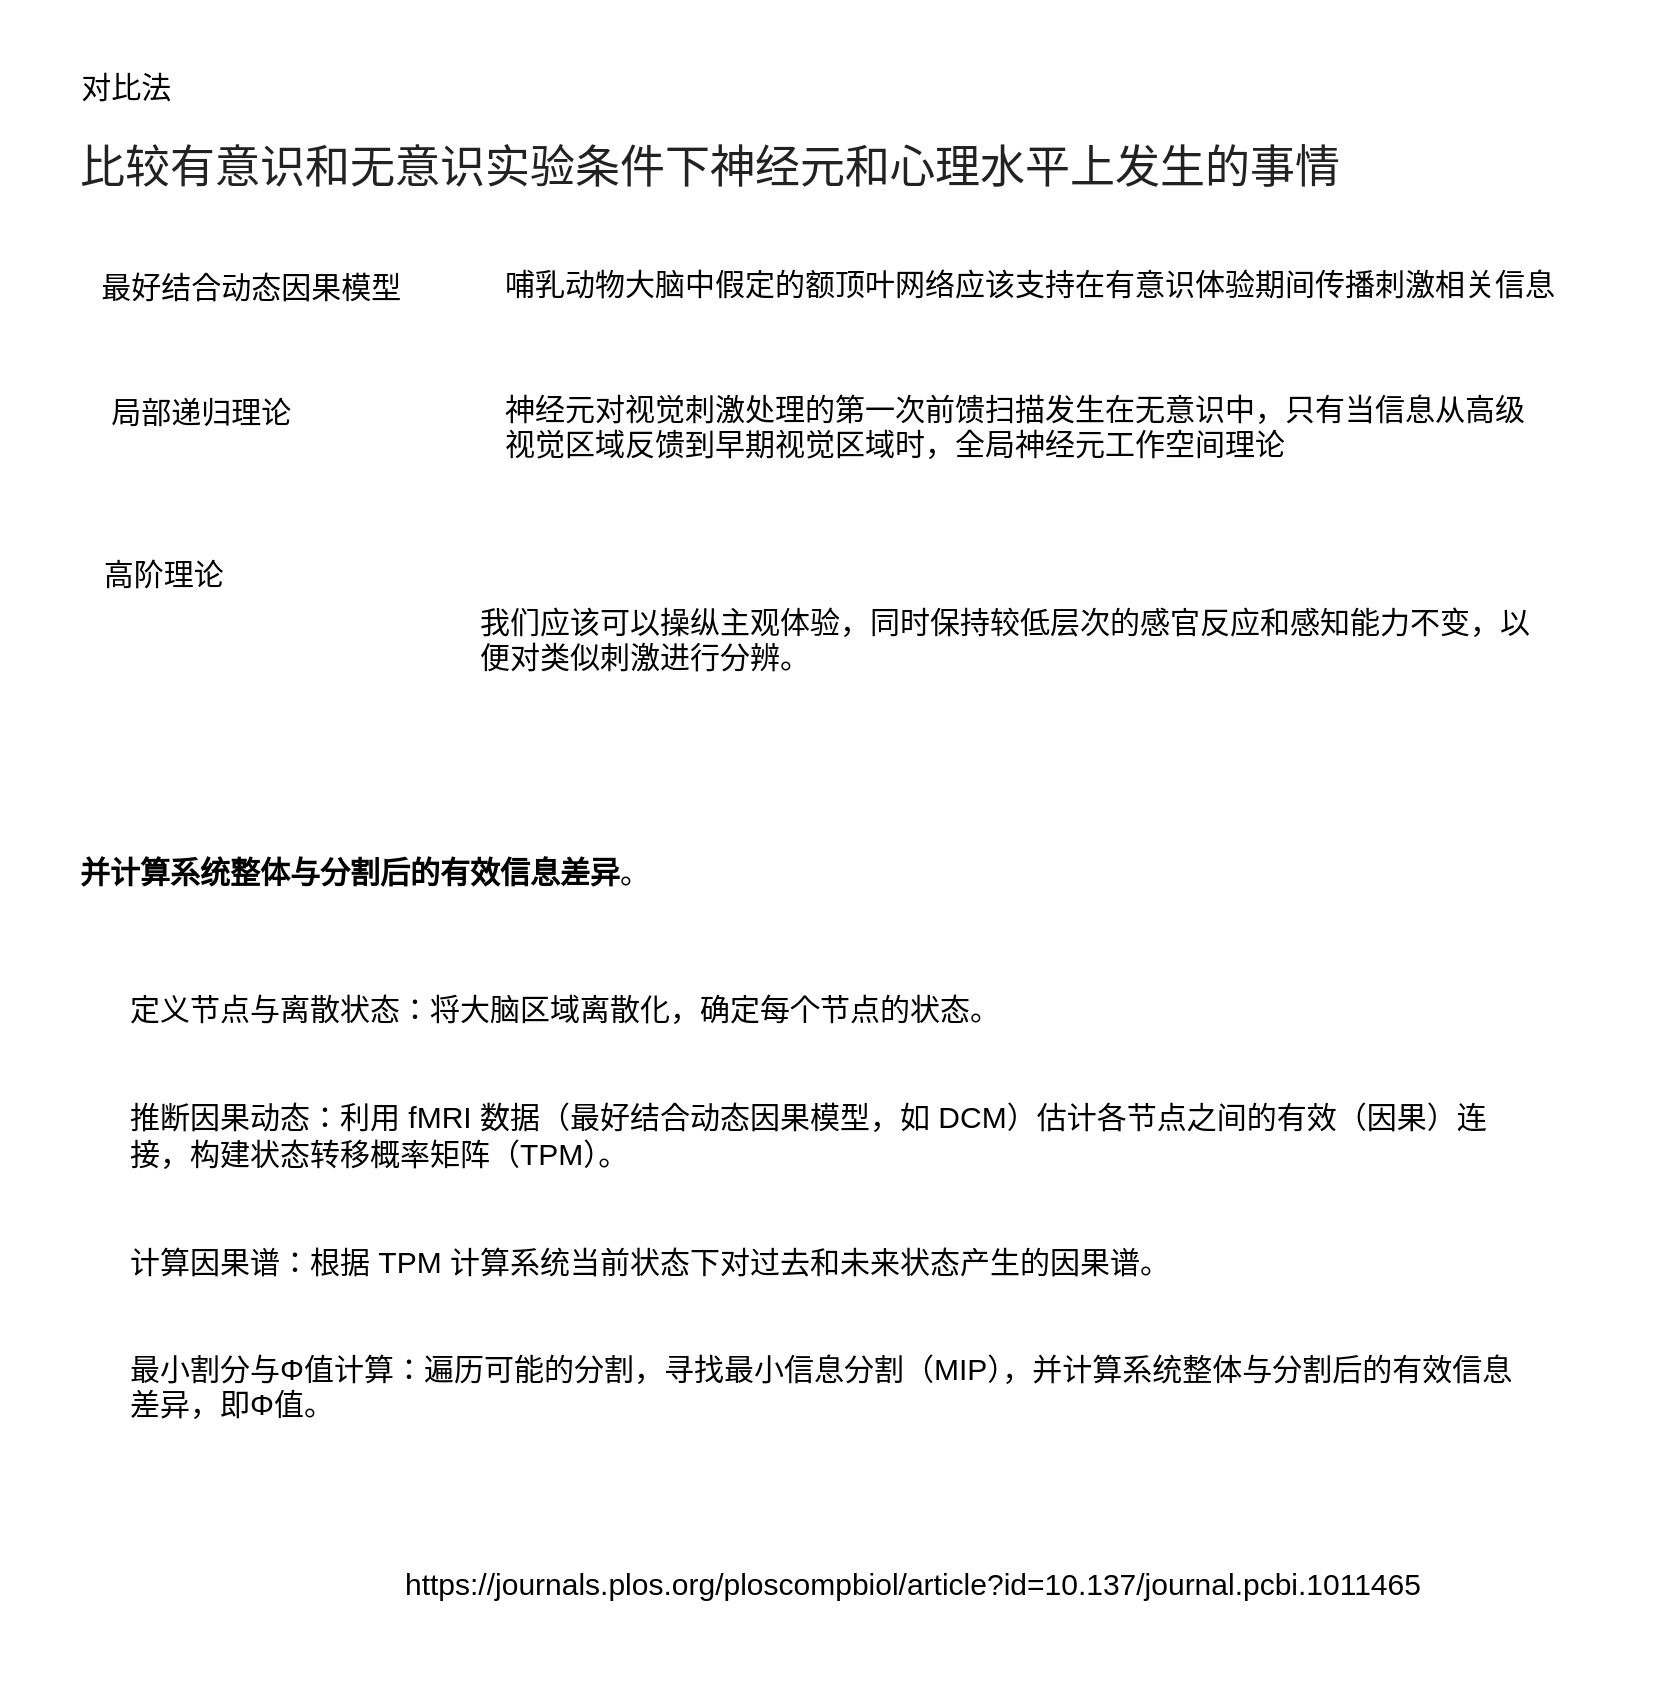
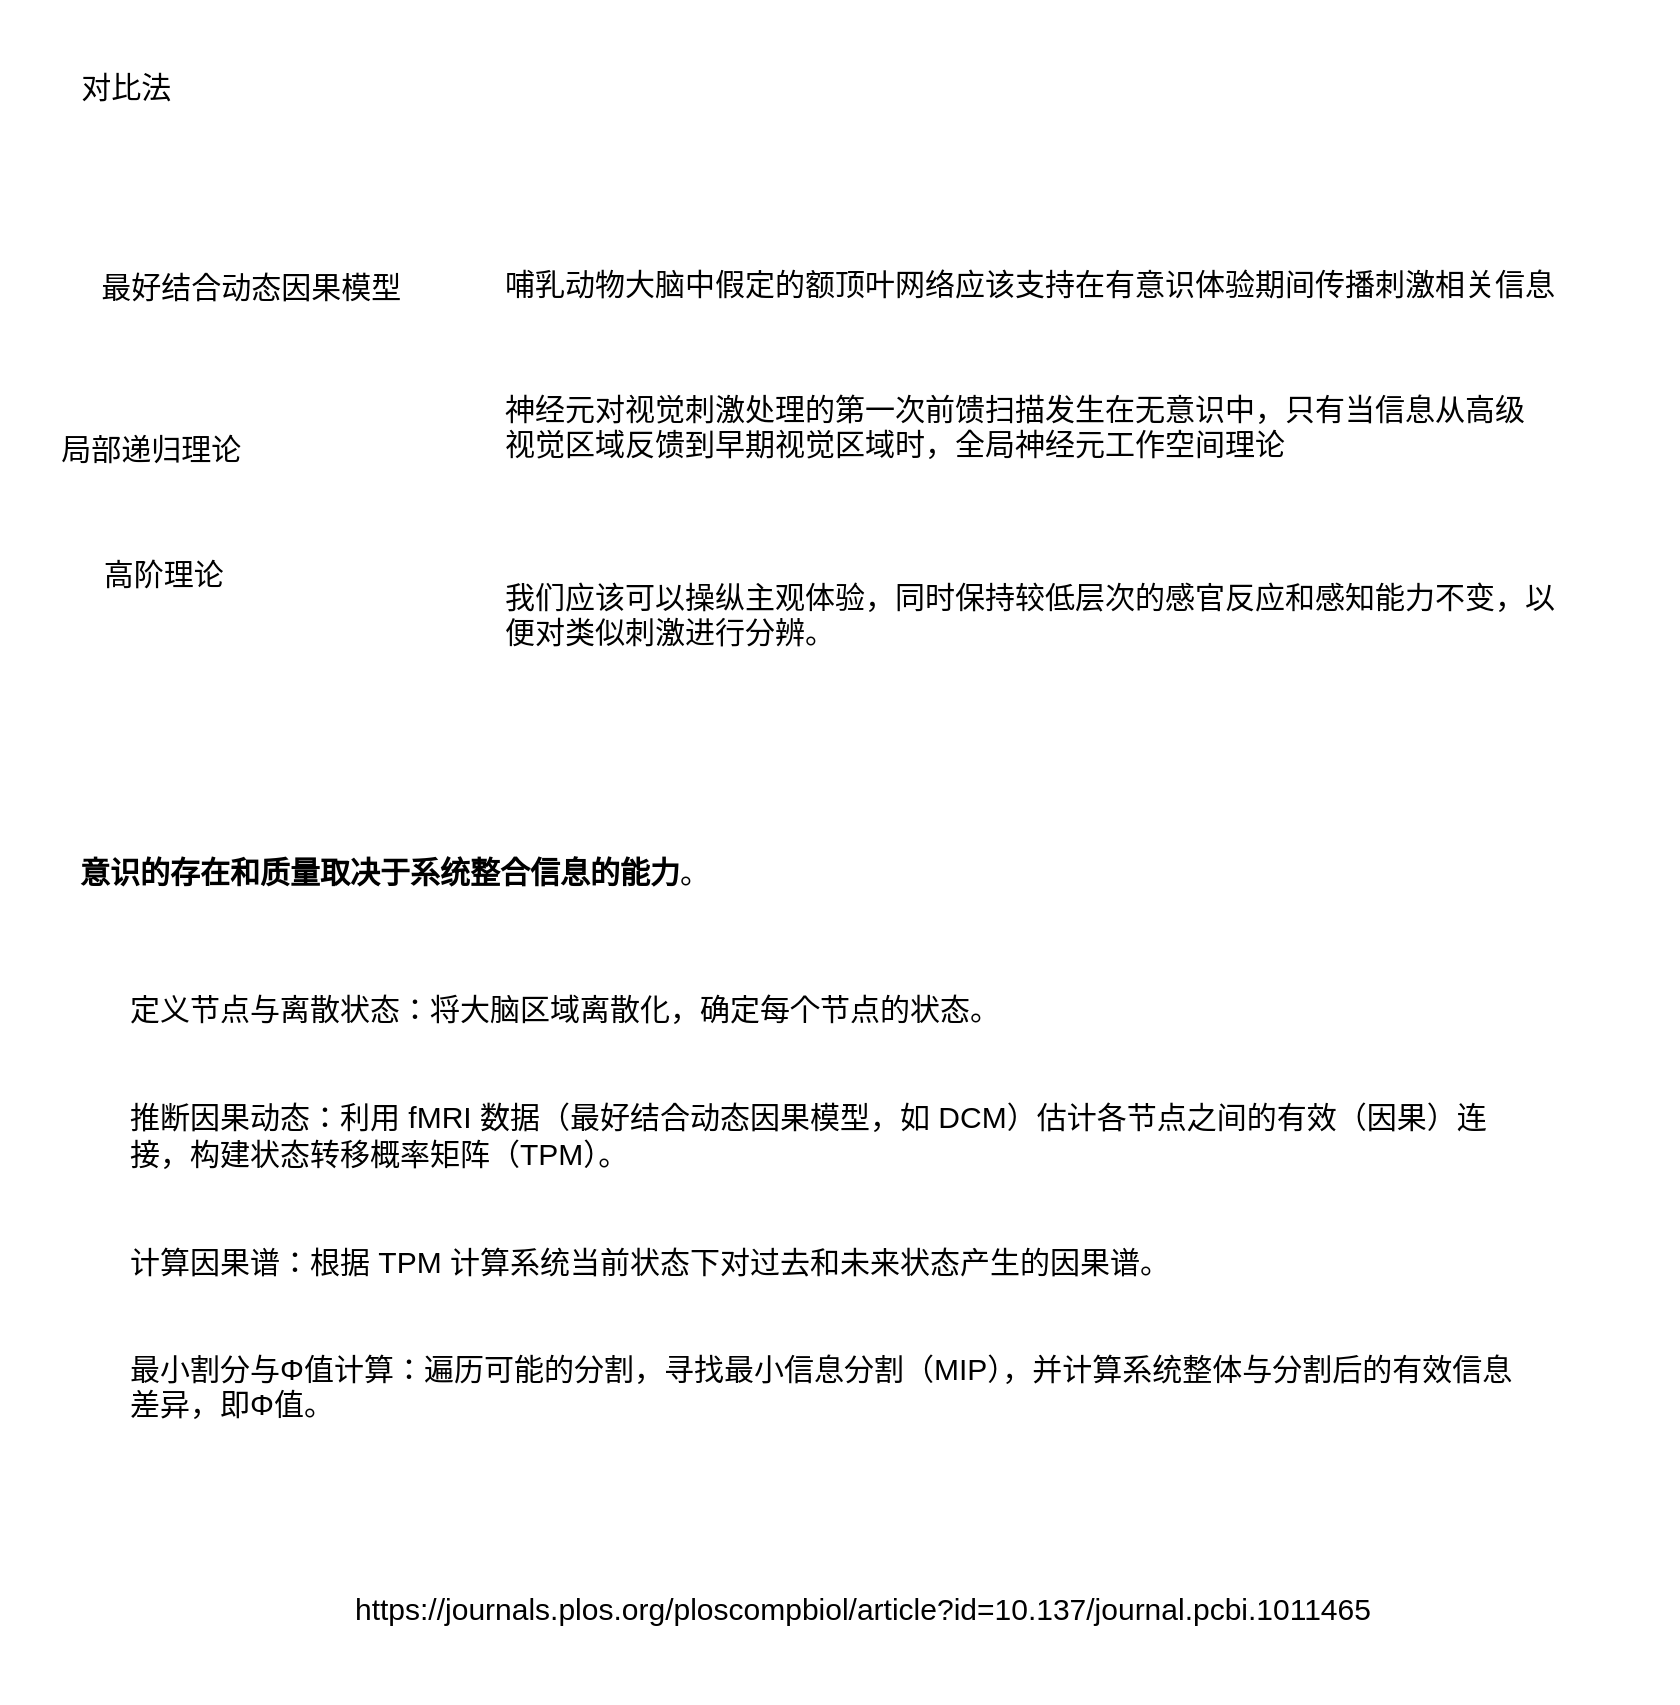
node "比较有意识和无意识实验条件下神经元和心理水平上发生的事情": removed
node "局部递归理论": moved (201, 414) -> (151, 451)
node "我们应该可以操纵主观体验，同时保持较低层次的感官反应和感知能力不变，以便对类似刺激进行分辨。": moved (1014, 651) -> (1039, 626)
node "并计算系统整体与分割后的有效信息差异。": label "并计算系统整体与分割后的有效信息差异。" -> "意识的存在和质量取决于系统整合信息的能力。"
node "https://journals.plos.org/ploscompbiol/article?id=10.137/journal.pcbi.1011465": moved (964, 1601) -> (914, 1626)
